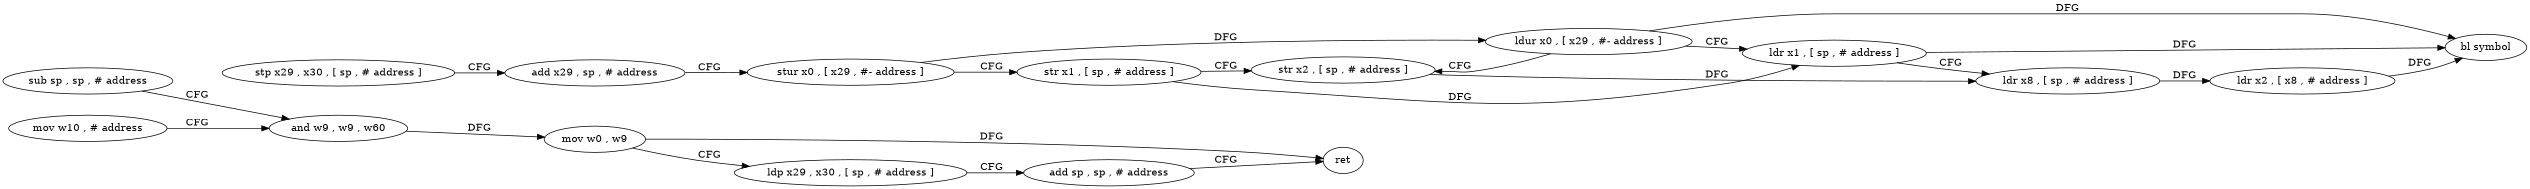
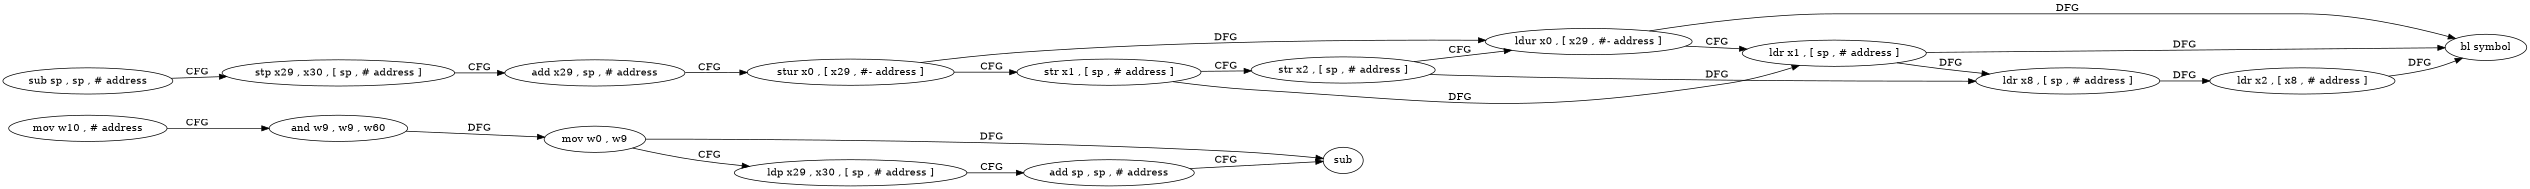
edge "ldr x1 , [ sp , # address ]" -> "ldr x8 , [ sp , # address ]": label "CFG" -> "DFG"
edge "ldur x0 , [ x29 , #- address ]" -> "str x2 , [ sp , # address ]": reversed
edge "sub sp , sp , # address" -> "and w9 , w9 , w60": now "sub sp , sp , # address" -> "stp x29 , x30 , [ sp , # address ]"
node "ret": label "ret" -> "sub"
